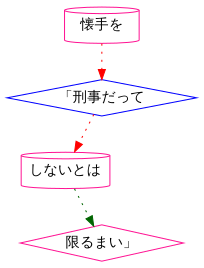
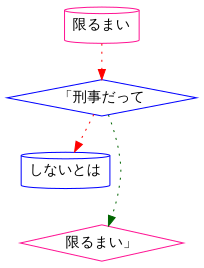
node "懐手を": label "懐手を" -> "限るまい"
node "しないとは": color deeppink -> blue
edge "しないとは" -> "限るまい」": now "「刑事だって" -> "限るまい」"
